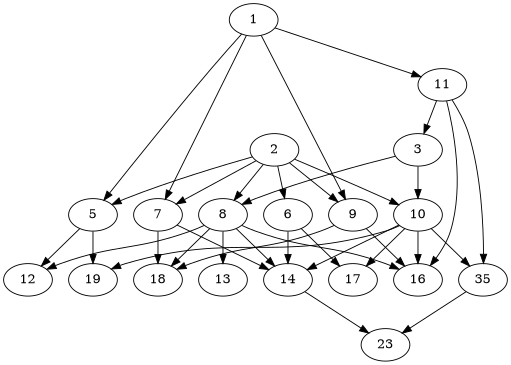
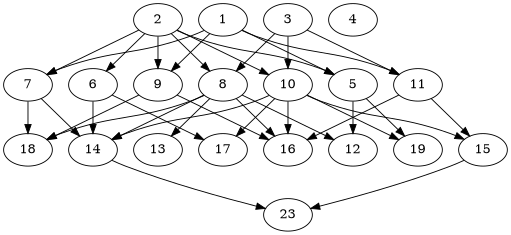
node "4": added
edge "11" -> "3": reversed
node "35": label "35" -> "15"
